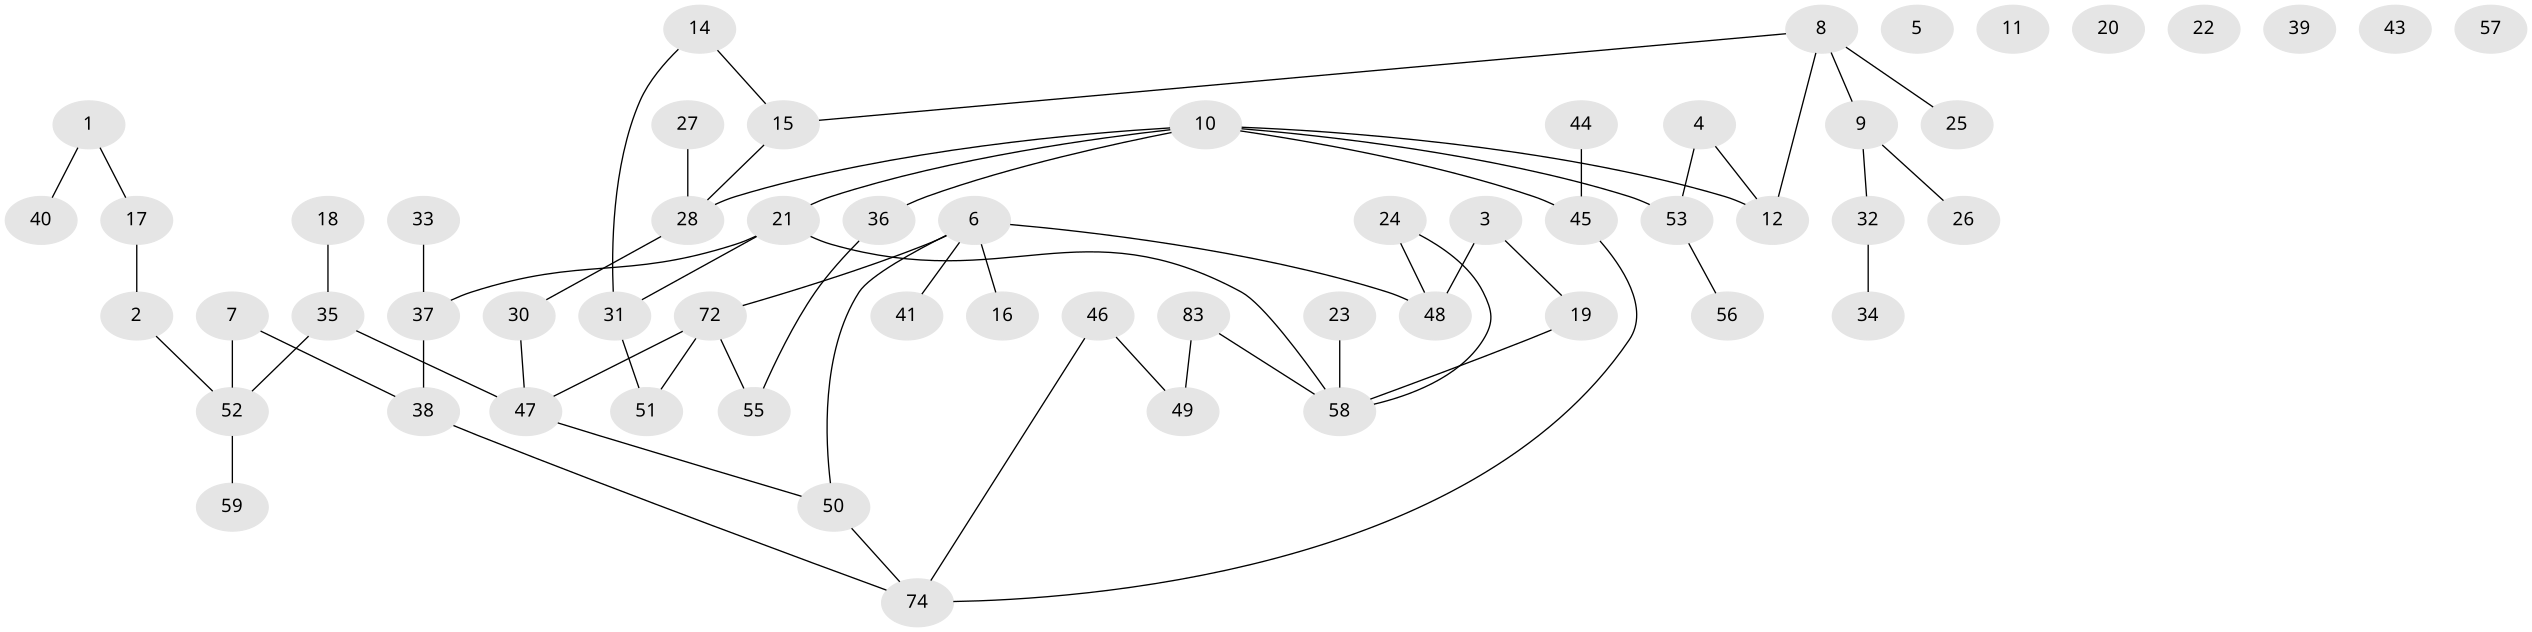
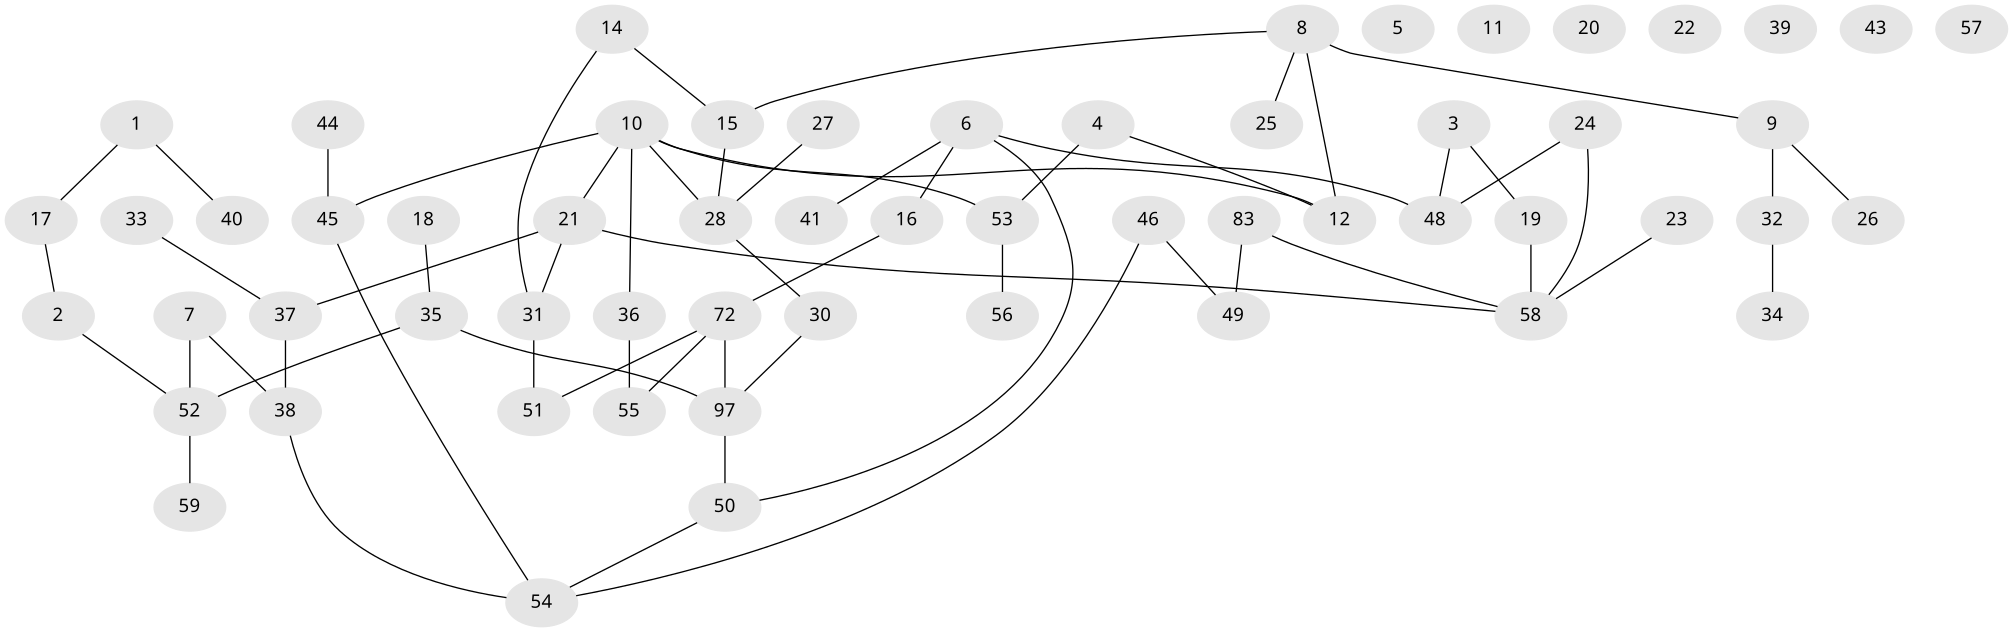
edge "6" -- "72": now "16" -- "72"
node "47": label "47" -> "97"
node "74": label "74" -> "54"
